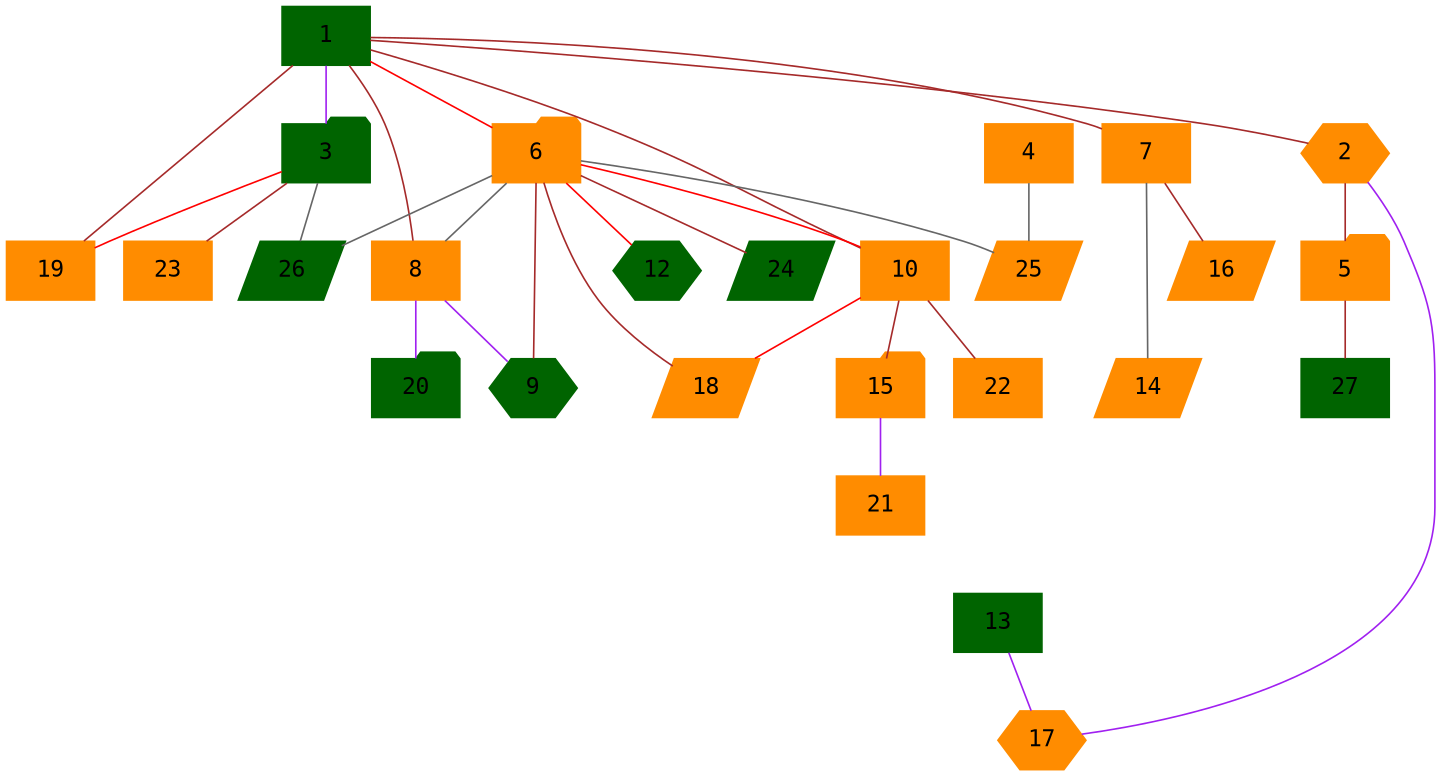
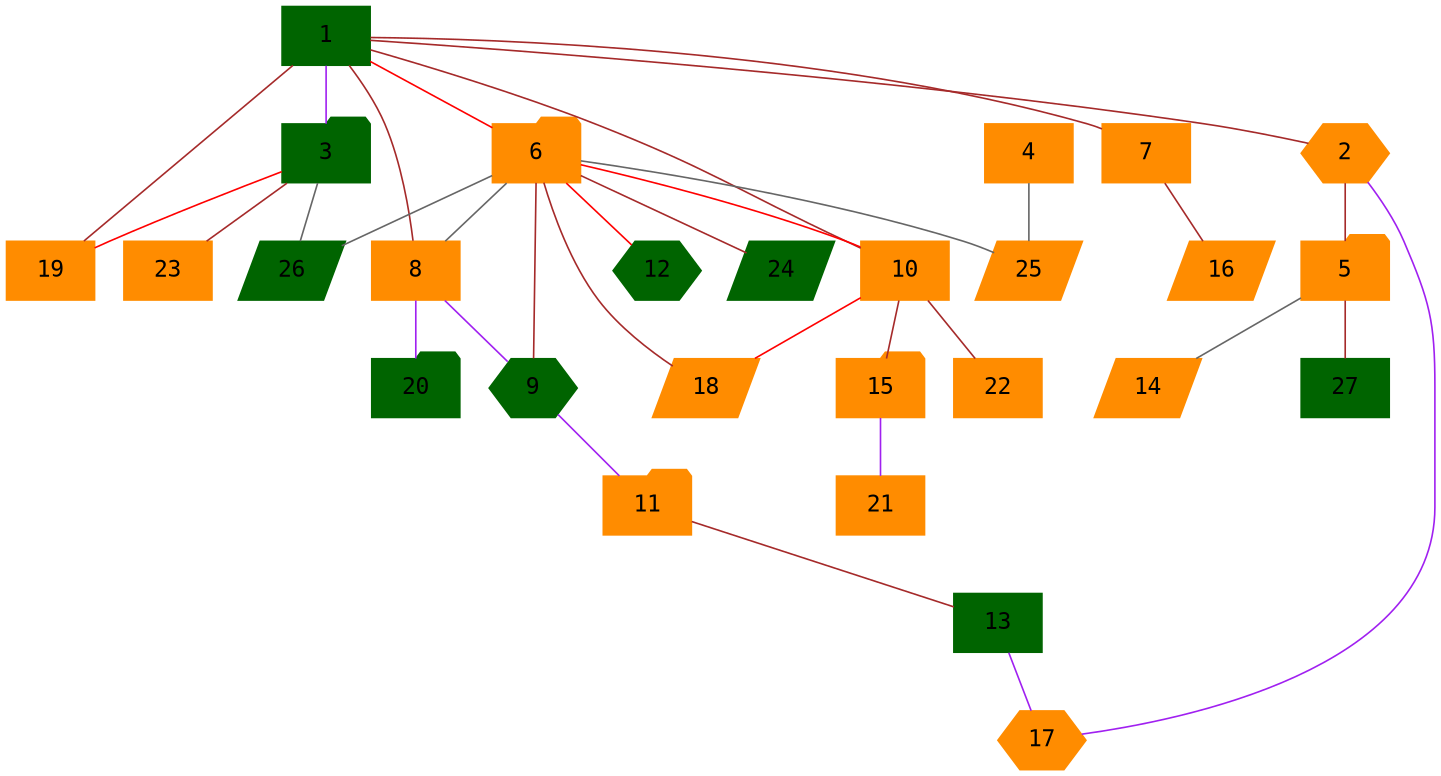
edge "7" -- "14": now "5" -- "14"
node "11": added
